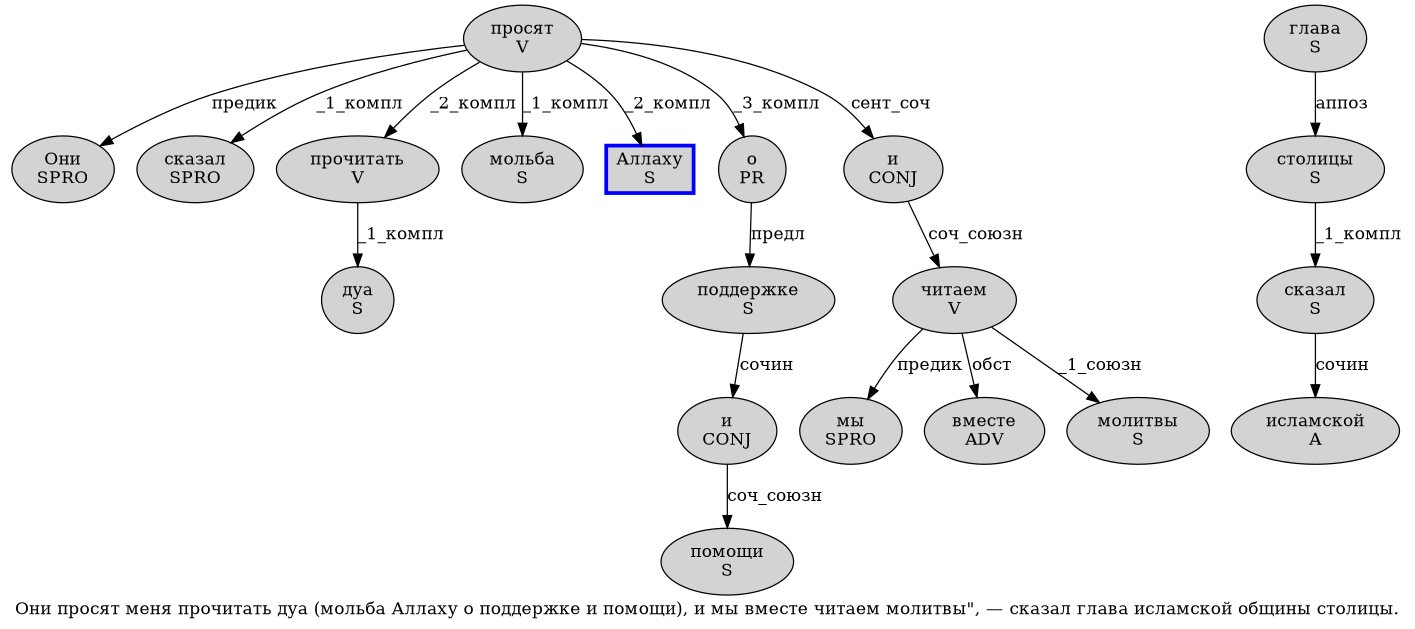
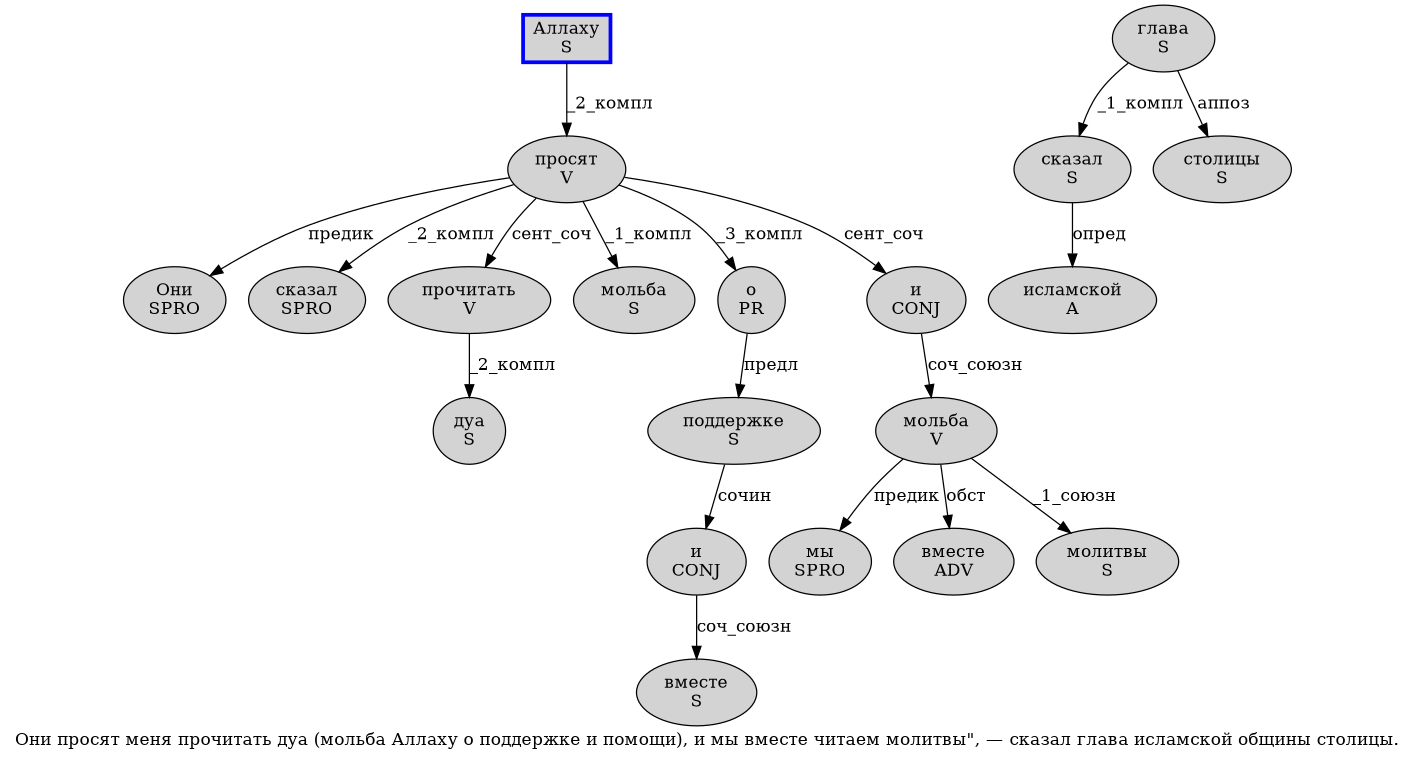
edge "просят V" -> "Аллаху S": reversed
edge "просят V" -> "сказал SPRO": label "_1_компл" -> "_2_компл"
edge "просят V" -> "прочитать V": label "_2_компл" -> "сент_соч"
edge "столицы S" -> "сказал S": now "глава S" -> "сказал S"
edge "прочитать V" -> "дуа S": label "_1_компл" -> "_2_компл"
node "читаем V": label "читаем V" -> "мольба V"
edge "сказал S" -> "исламской A": label "сочин" -> "опред"
node "помощи S": label "помощи S" -> "вместе S"
